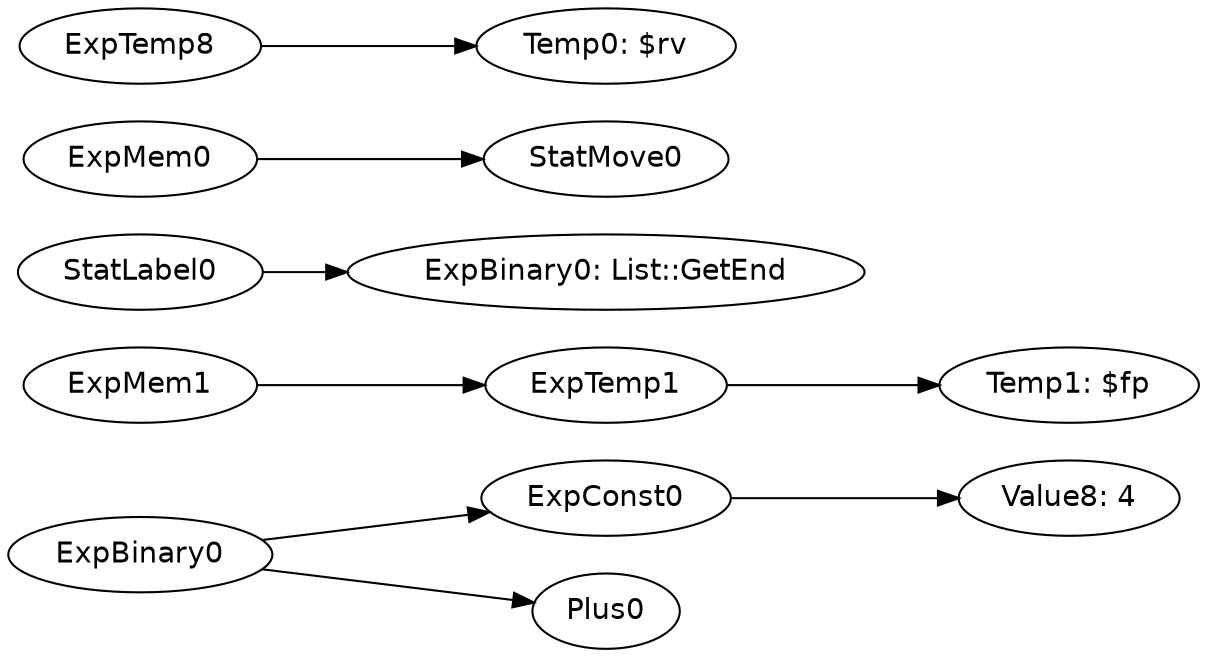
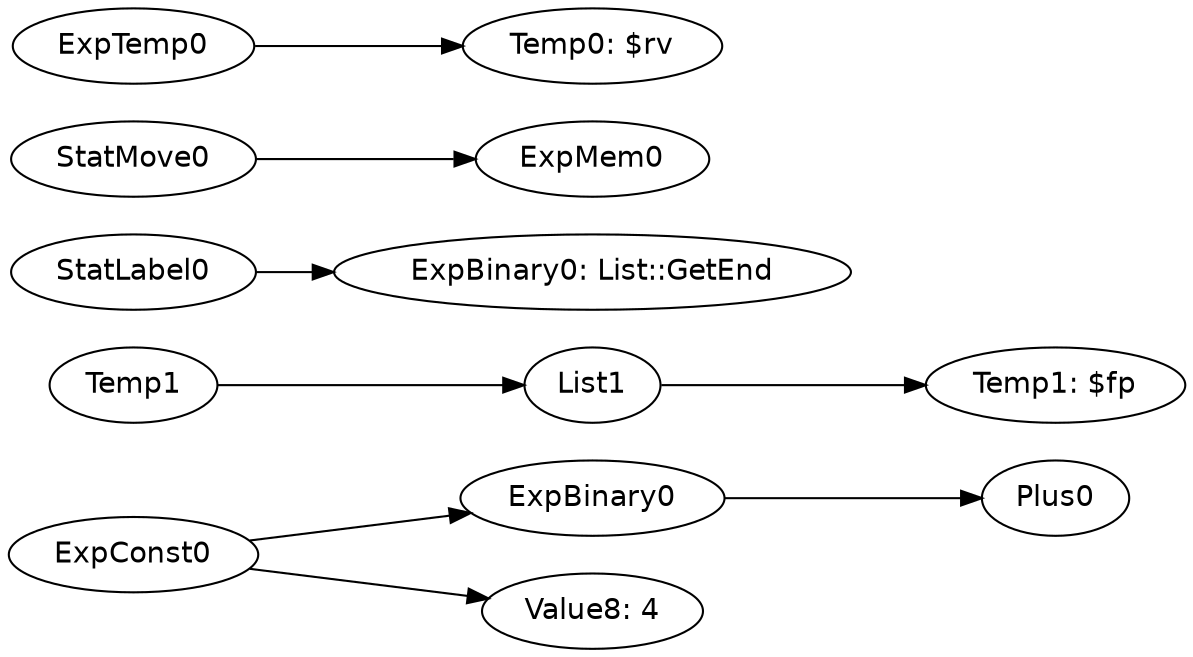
node "ExpTemp8": label "ExpTemp8" -> "ExpTemp0"
edge "ExpMem0" -> "StatMove0": reversed
node "ExpMem1": label "ExpMem1" -> "Temp1"
node "ExpTemp1": label "ExpTemp1" -> "List1"
edge "ExpBinary0" -> "ExpConst0": reversed
